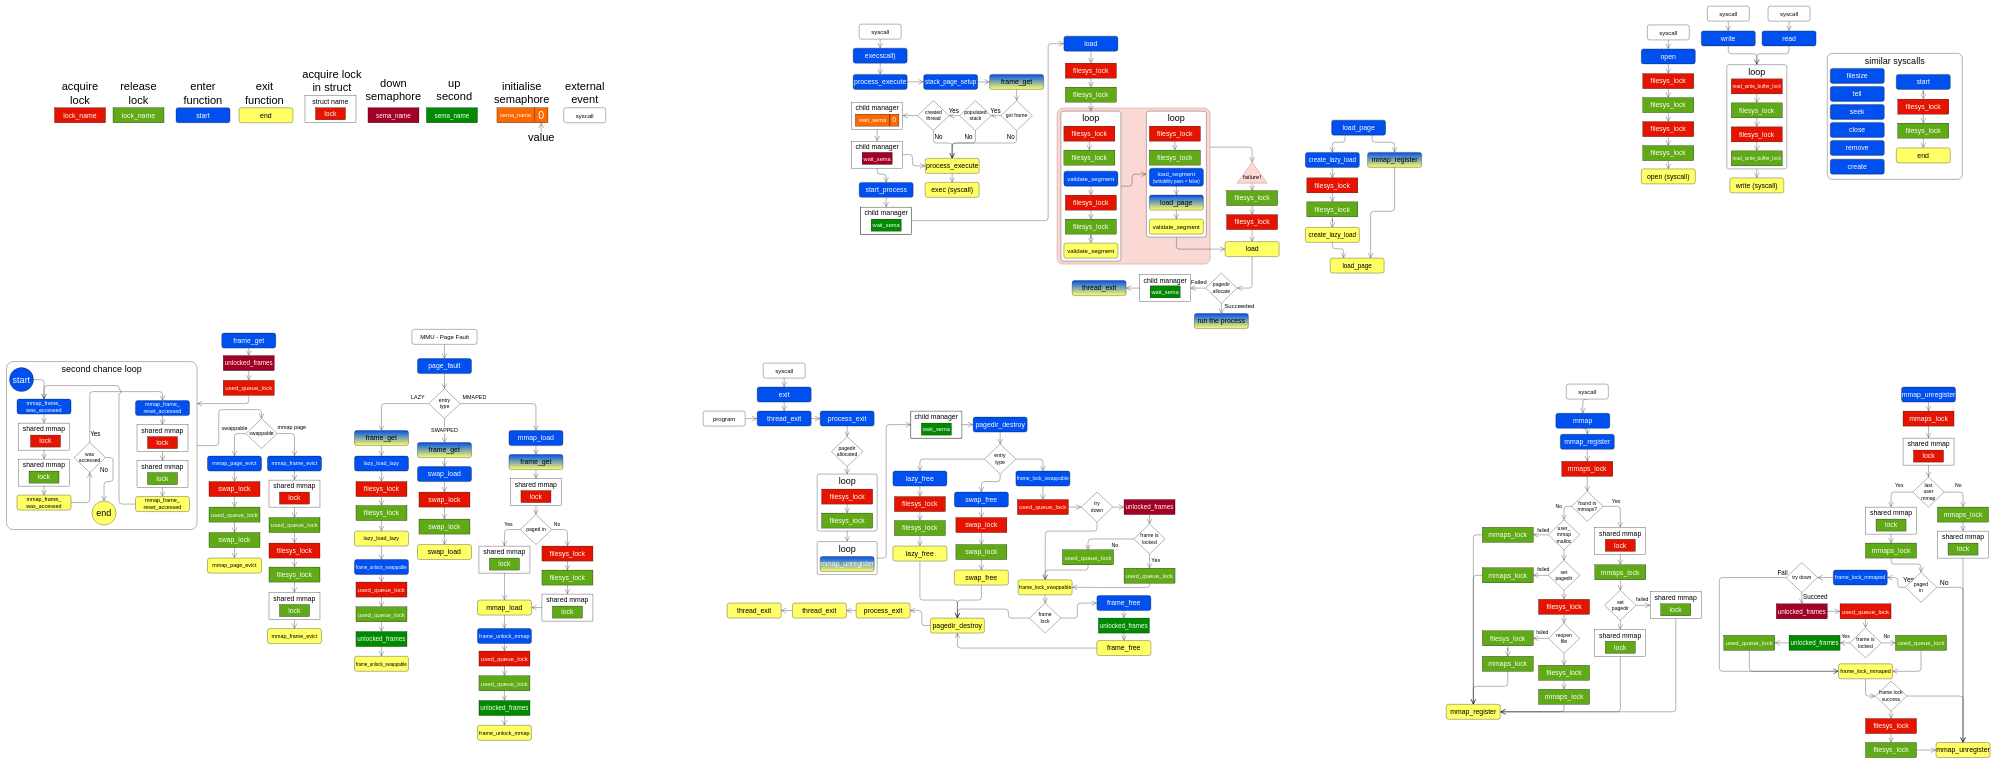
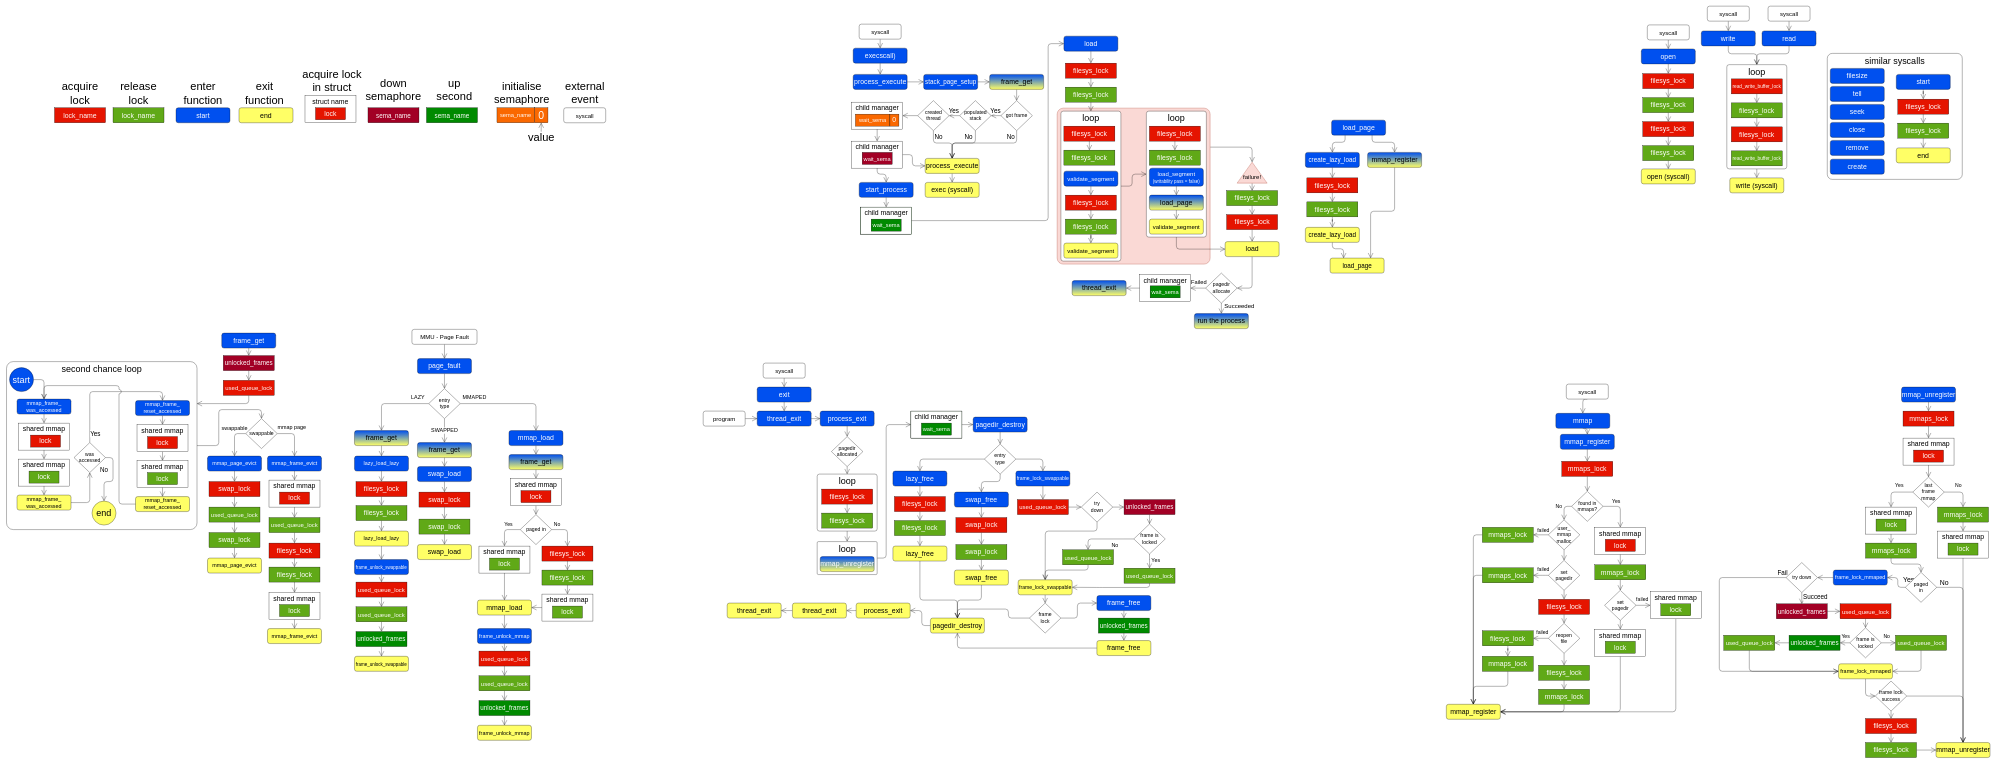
node "last user mmap": label "last user mmap" -> "last frame mmap"
